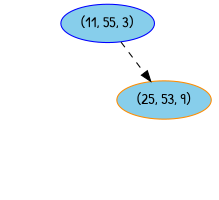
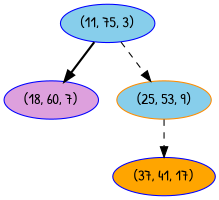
node "(11, 55, 3)": label "(11, 55, 3)" -> "(11, 75, 3)"
node "(18, 60, 7)": added
node "(37, 41, 17)": added
